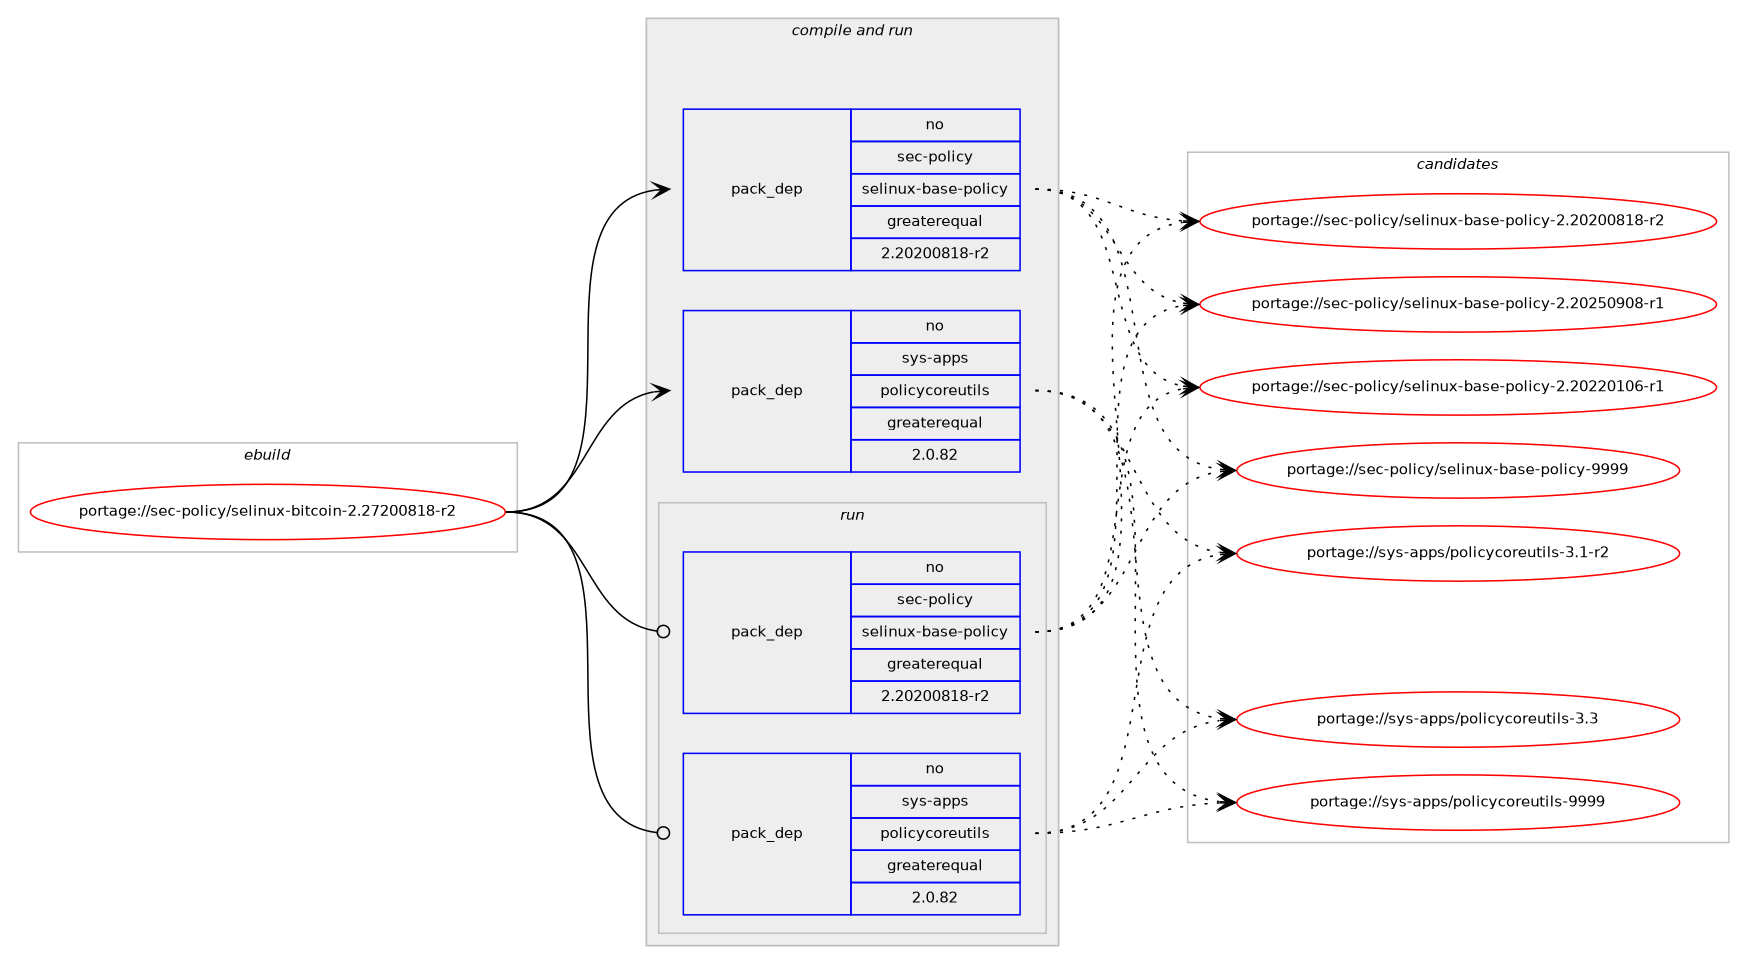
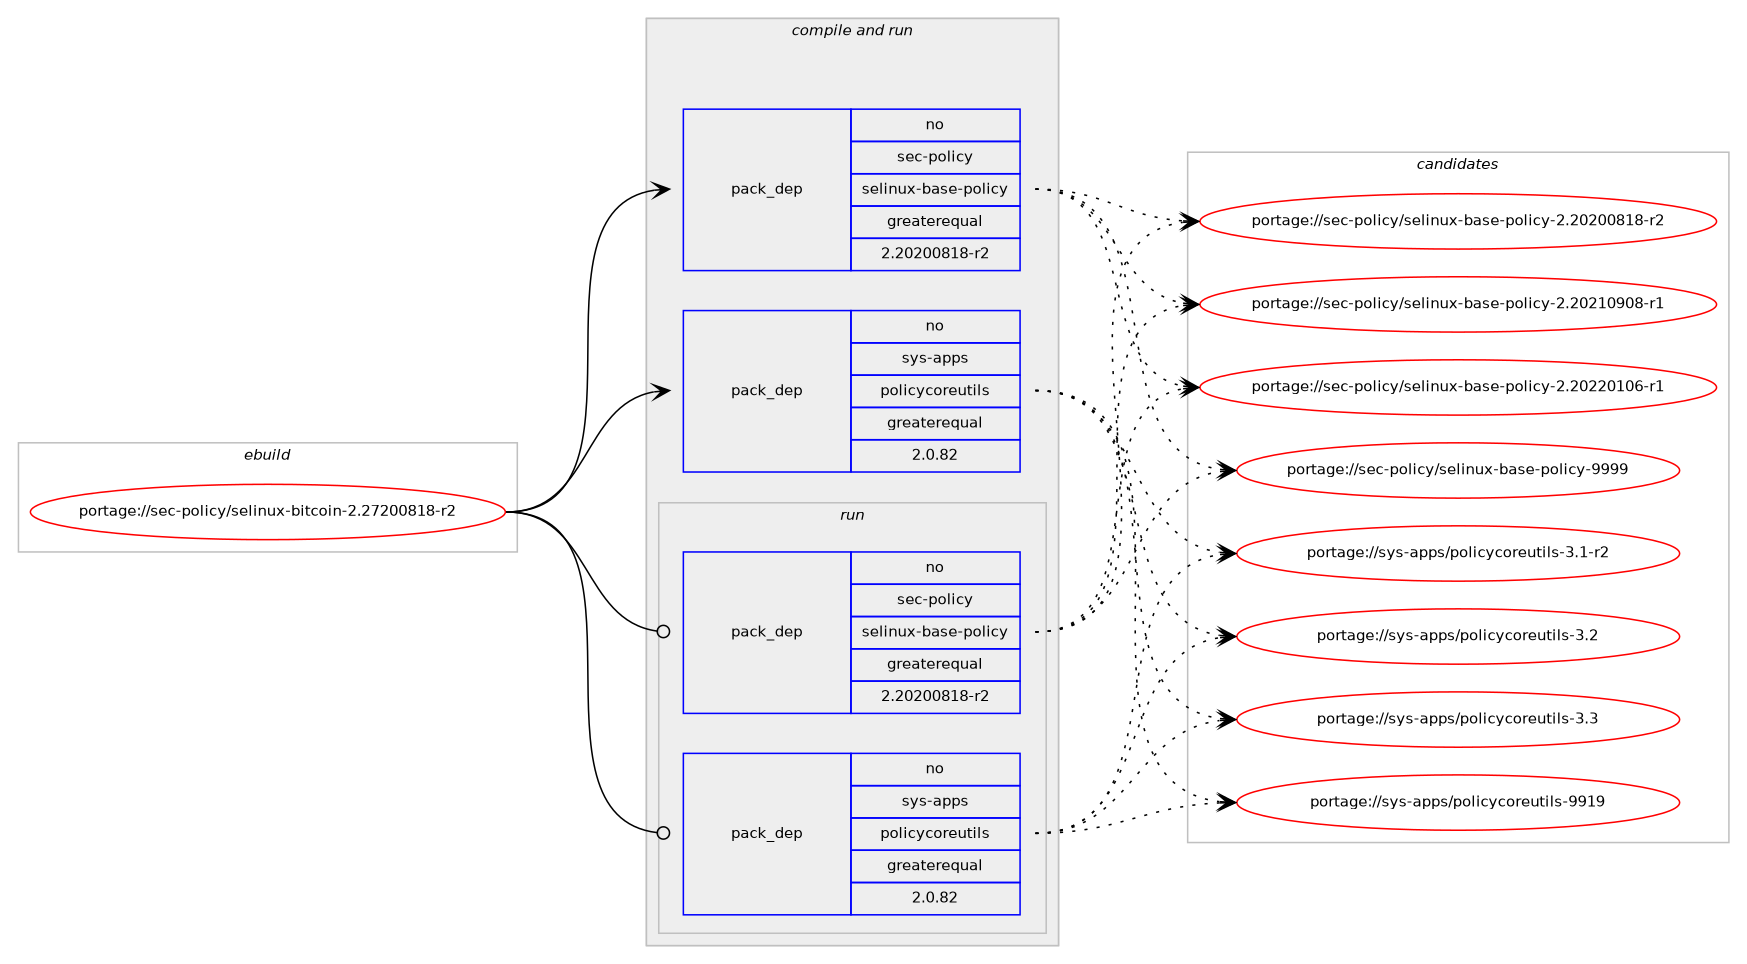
node "portage://sec-policy/selinux-base-policy-2.20250908-r1": label "portage://sec-policy/selinux-base-policy-2.20250908-r1" -> "portage://sec-policy/selinux-base-policy-2.20210908-r1"
node "portage://sys-apps/policycoreutils-3.2": added
node "portage://sys-apps/policycoreutils-9999": label "portage://sys-apps/policycoreutils-9999" -> "portage://sys-apps/policycoreutils-9919"
